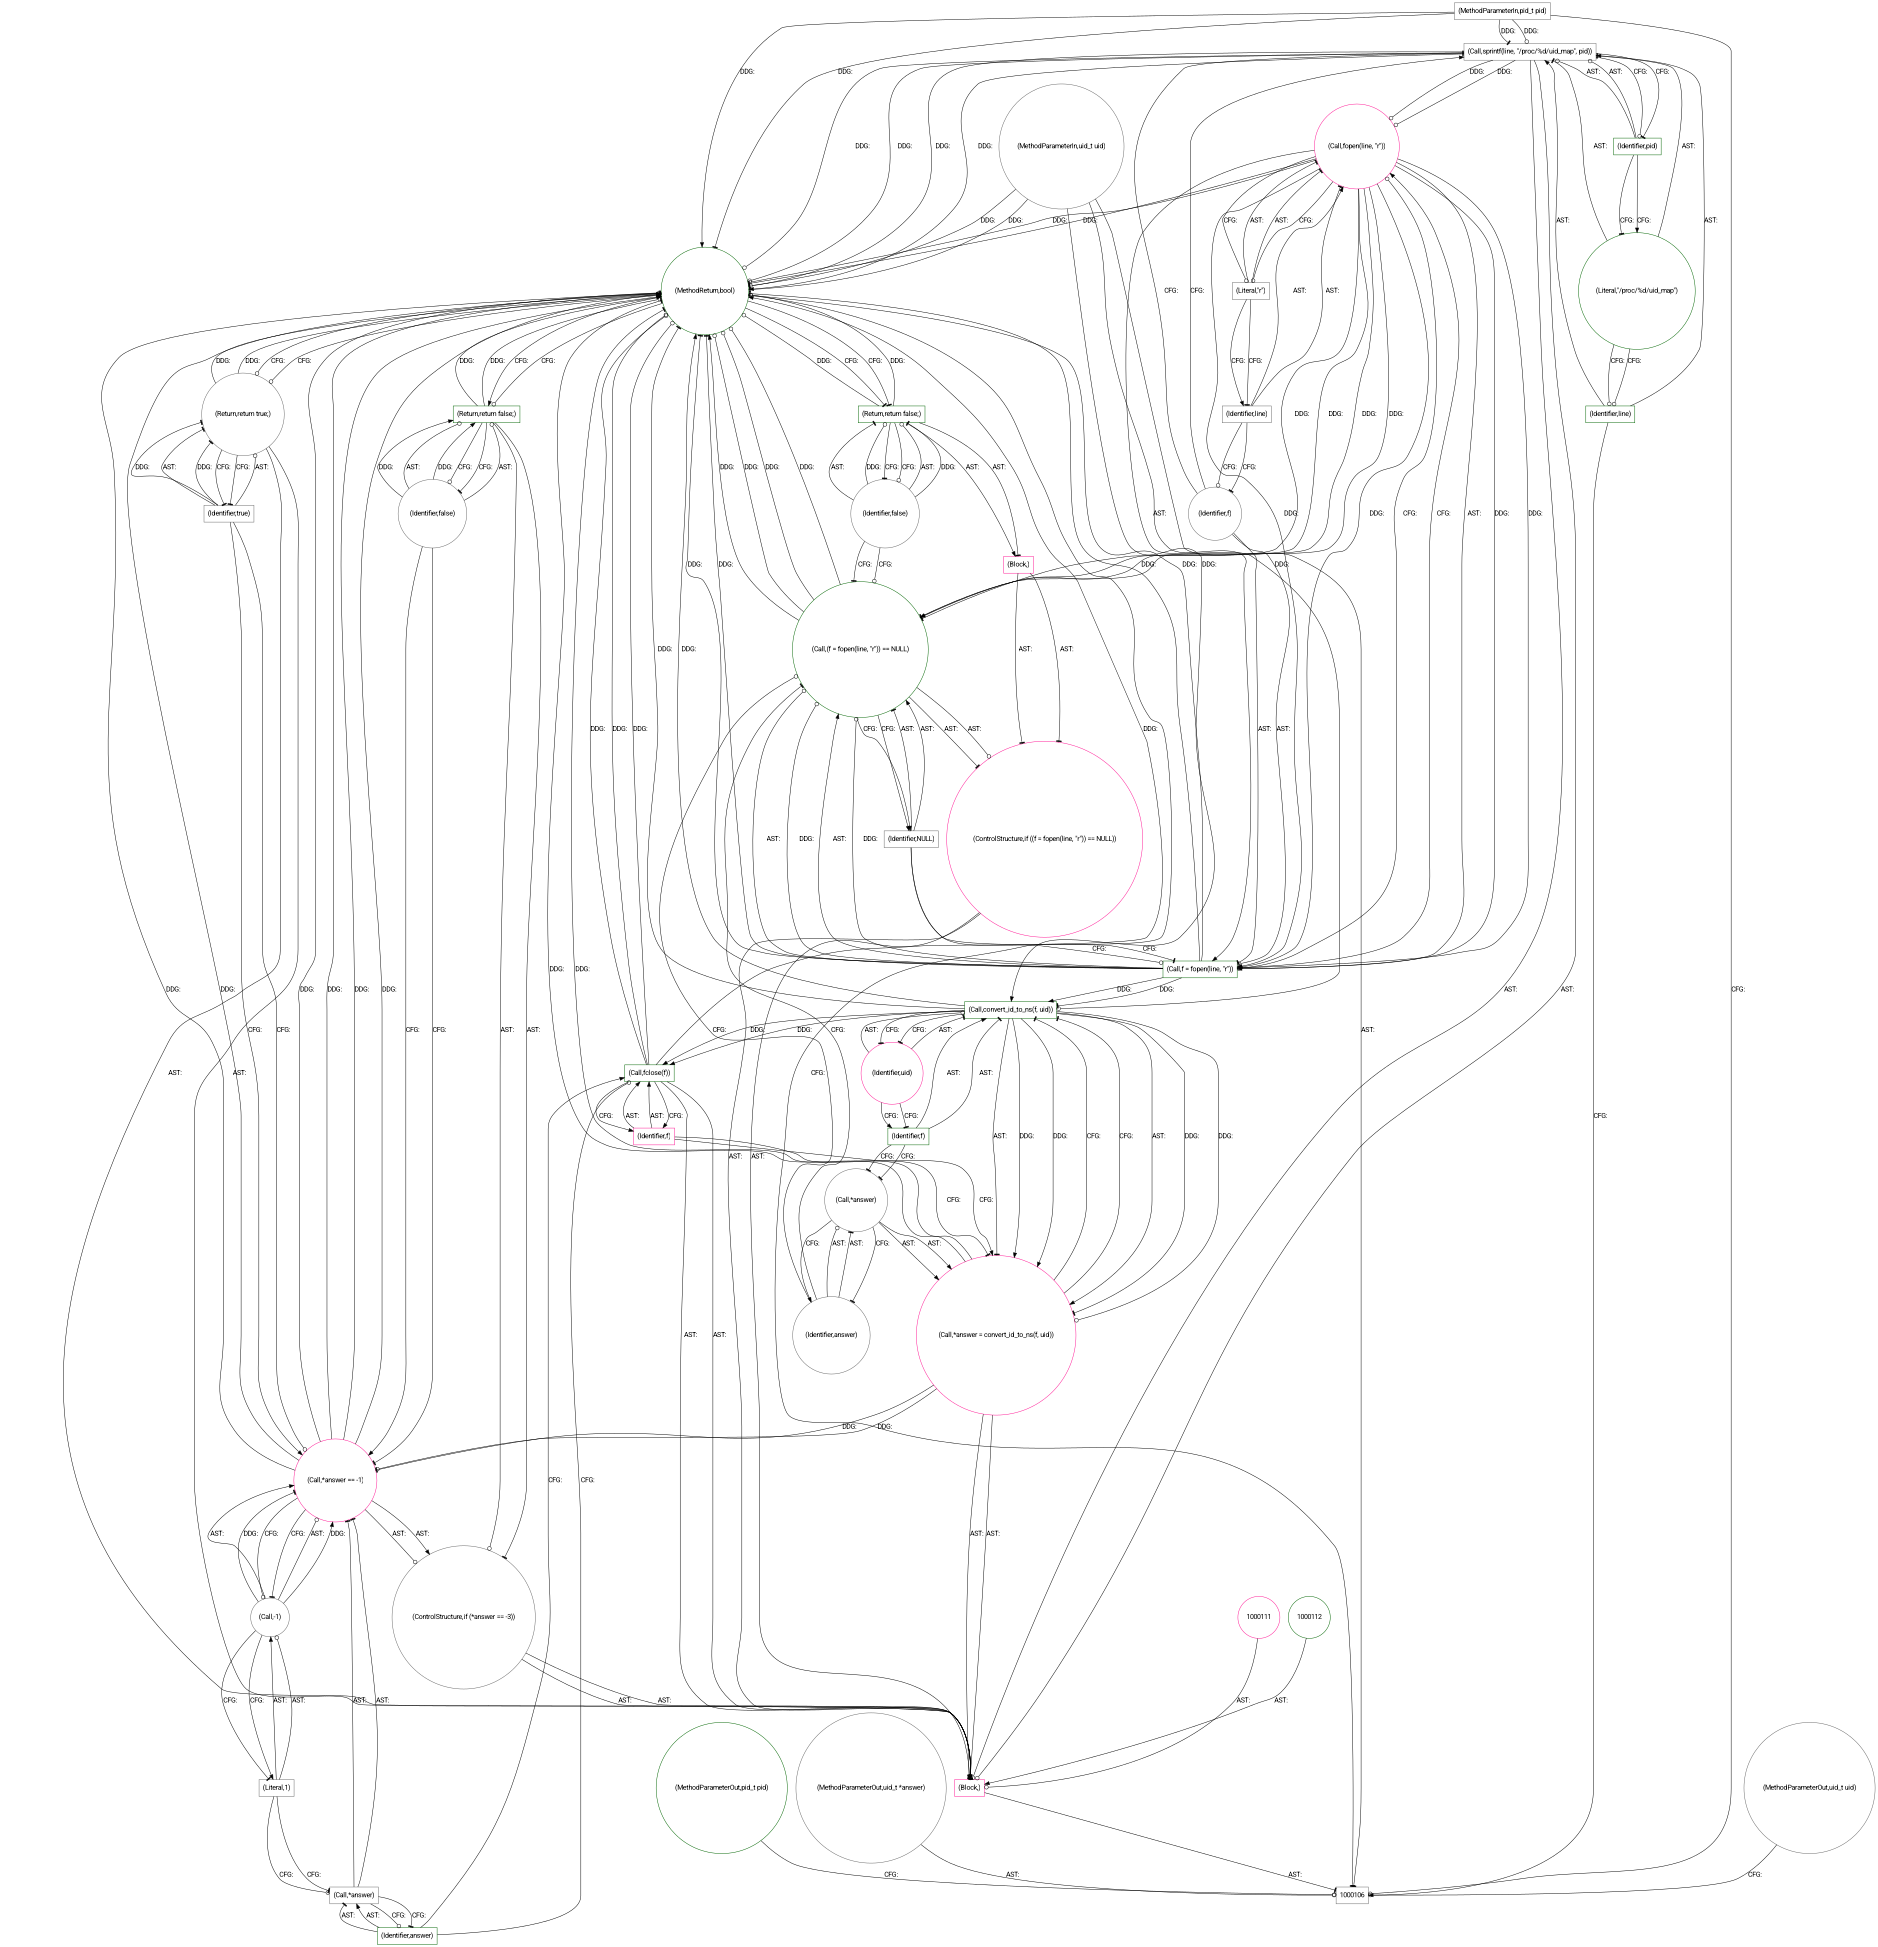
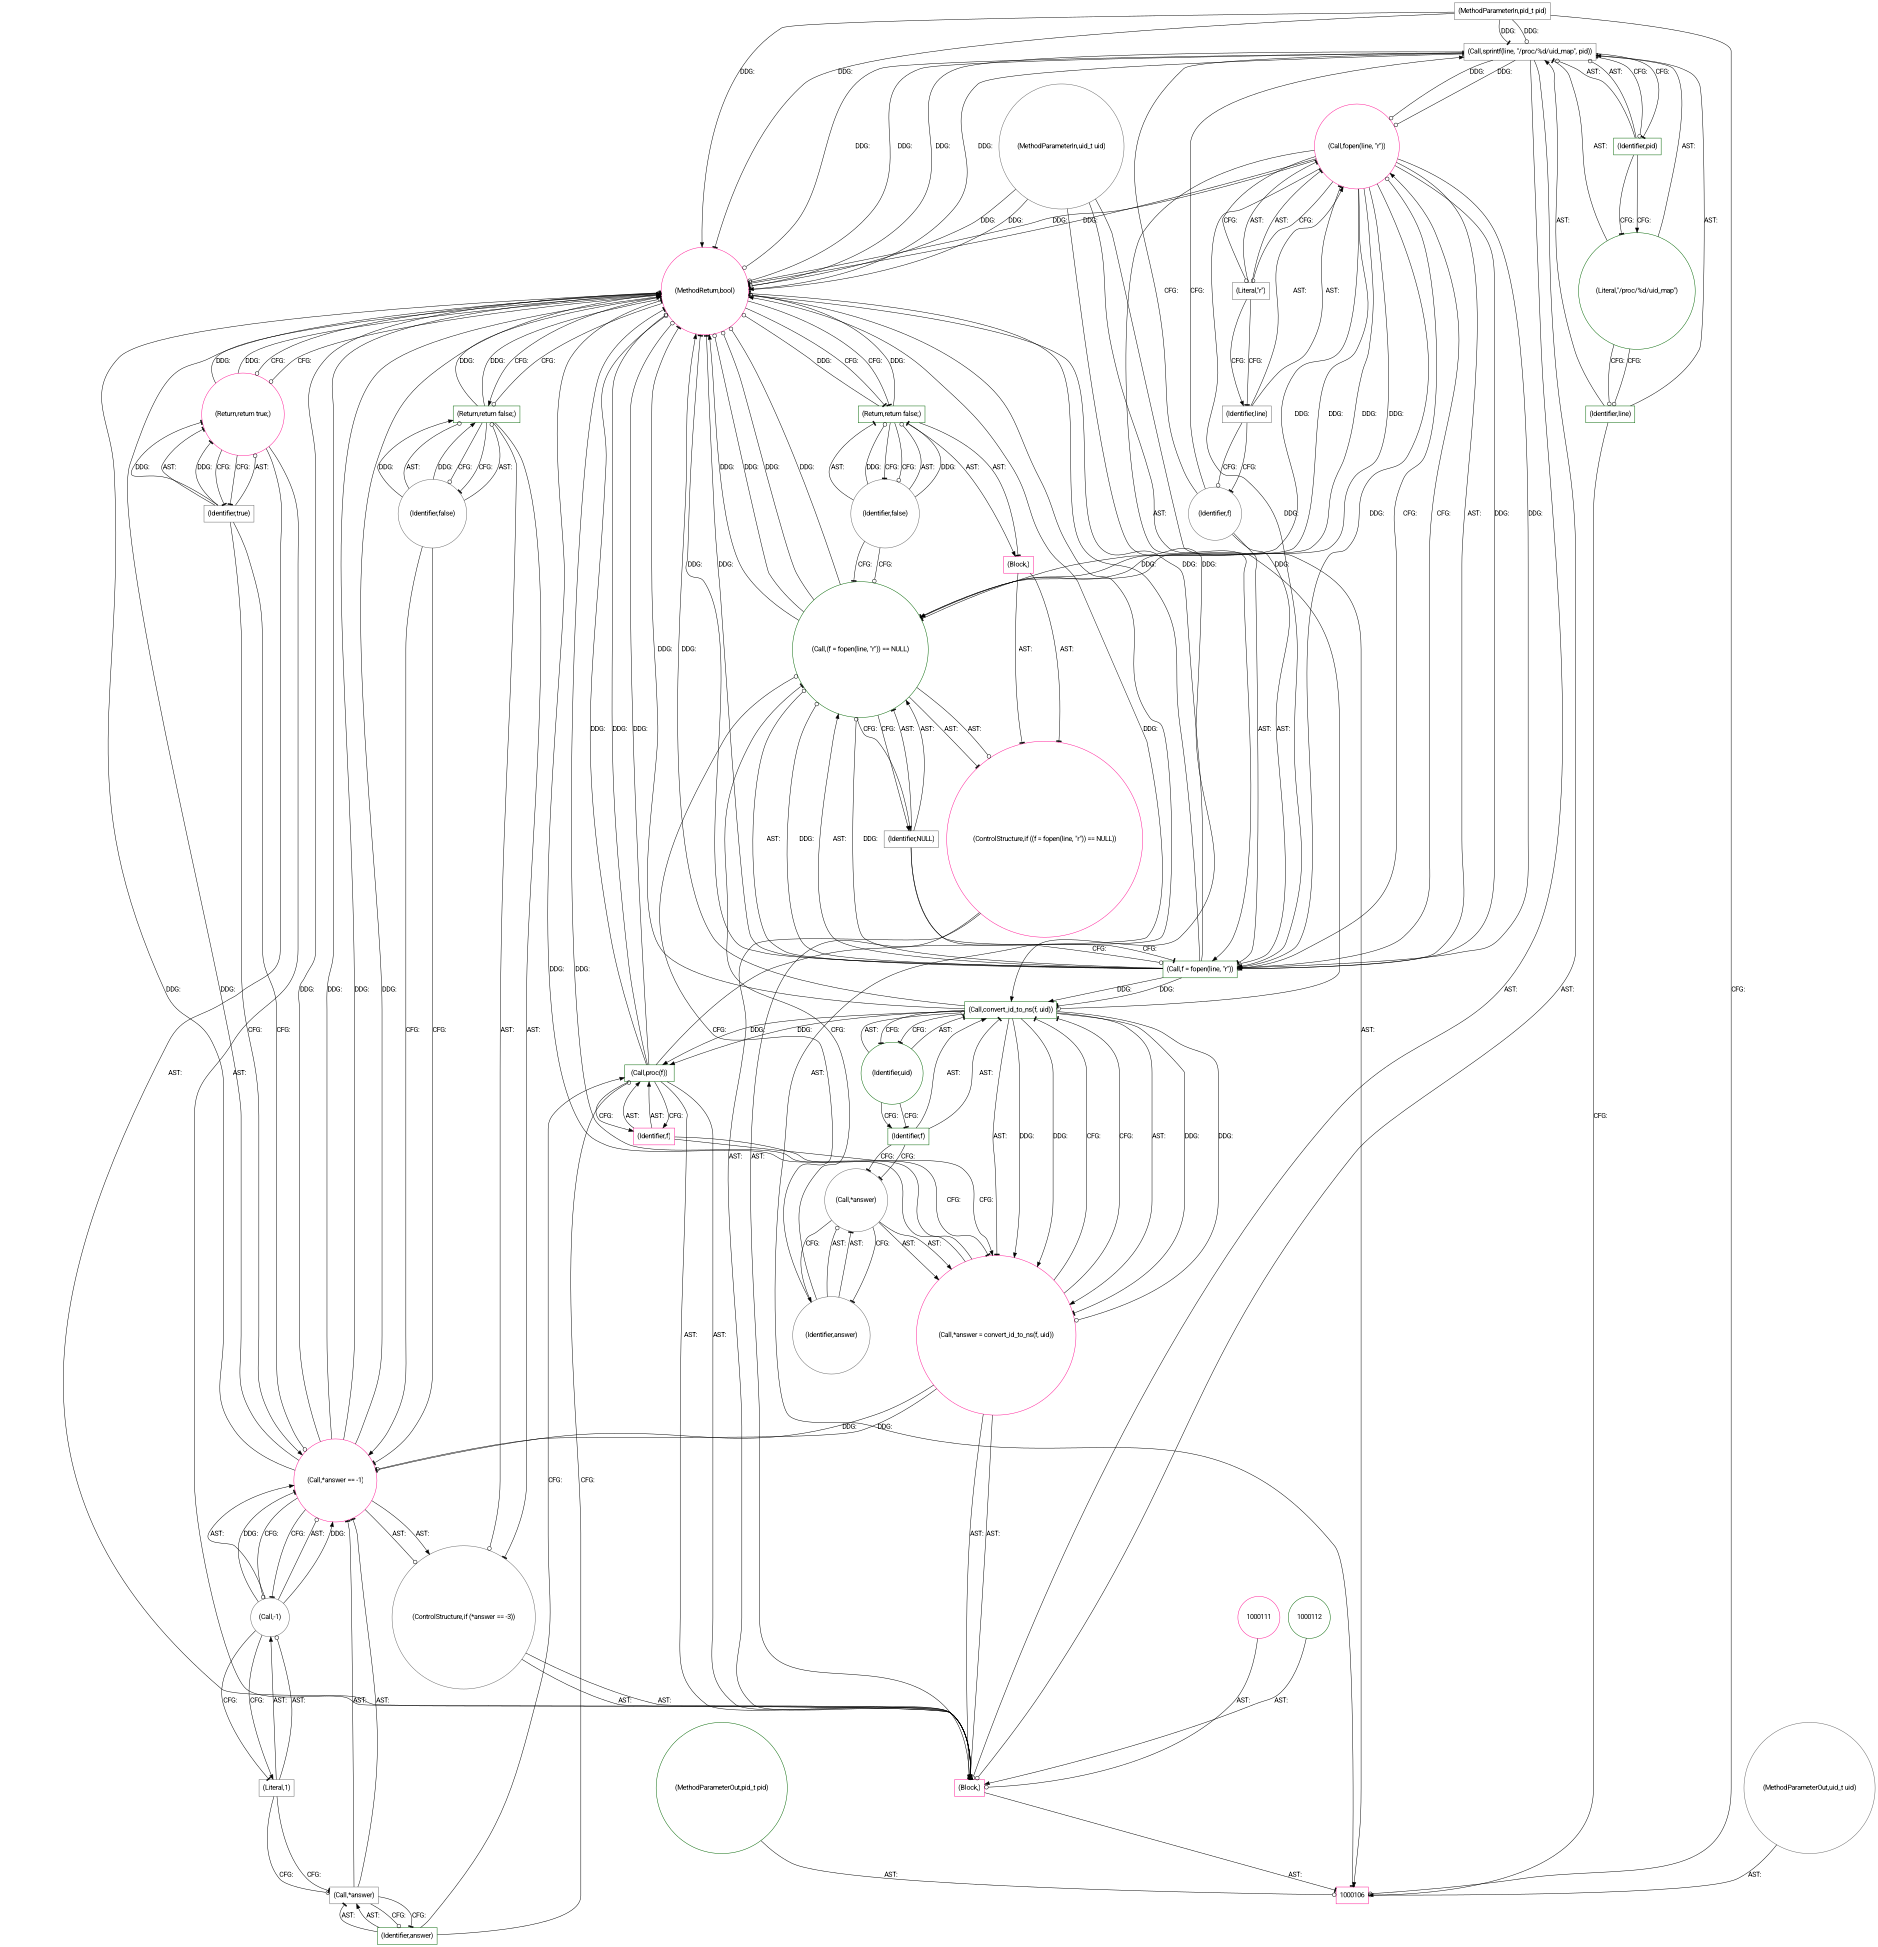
node "(MethodReturn,bool)": color darkgreen -> deeppink
node "(Return,return true;)": color gray40 -> deeppink
edge "(MethodParameterIn,uid_t uid)" -> "1000106": arrowhead tee -> normal
node "(Call,fclose(f))": label "(Call,fclose(f))" -> "(Call,proc(f))"
edge "(MethodReturn,bool)" -> "1000106": label "CFG: " -> "AST: "
node "(Identifier,uid)": color deeppink -> darkgreen
node "(MethodParameterOut,uid_t *answer)": removed
edge "(MethodParameterOut,pid_t pid)" -> "1000106": label "CFG: " -> "AST: "
edge "(MethodParameterOut,uid_t uid)" -> "1000106": label "CFG: " -> "AST: "
node "1000106": color gray40 -> deeppink
